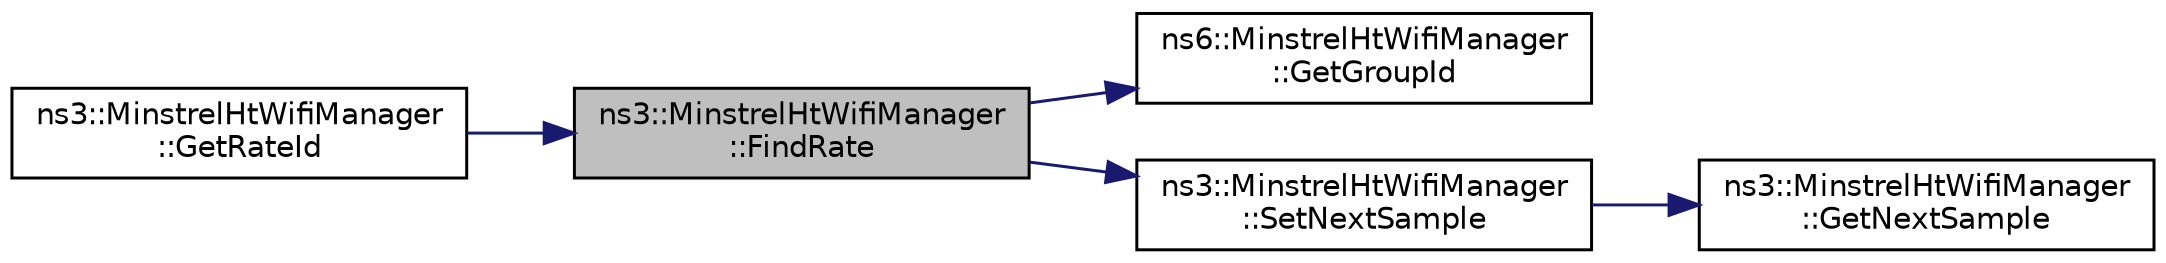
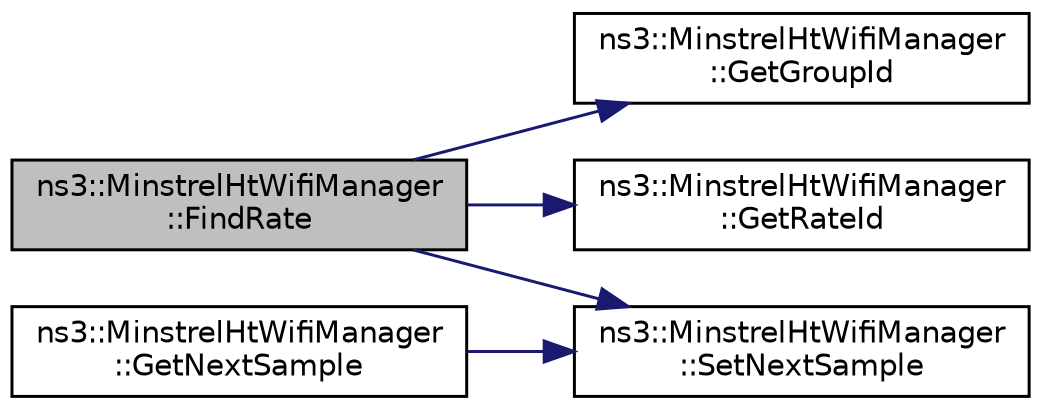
node "ns6::MinstrelHtWifiManager ::GetGroupId": label "ns6::MinstrelHtWifiManager ::GetGroupId" -> "ns3::MinstrelHtWifiManager ::GetGroupId"
edge "ns3::MinstrelHtWifiManager ::GetRateId" -> "ns3::MinstrelHtWifiManager ::FindRate": reversed
edge "ns3::MinstrelHtWifiManager ::SetNextSample" -> "ns3::MinstrelHtWifiManager ::GetNextSample": reversed
